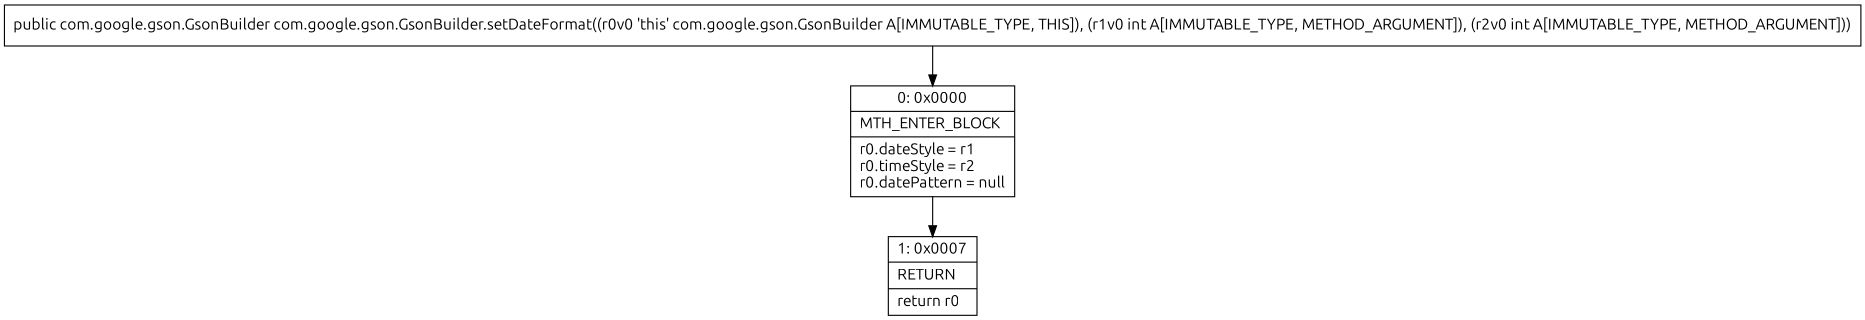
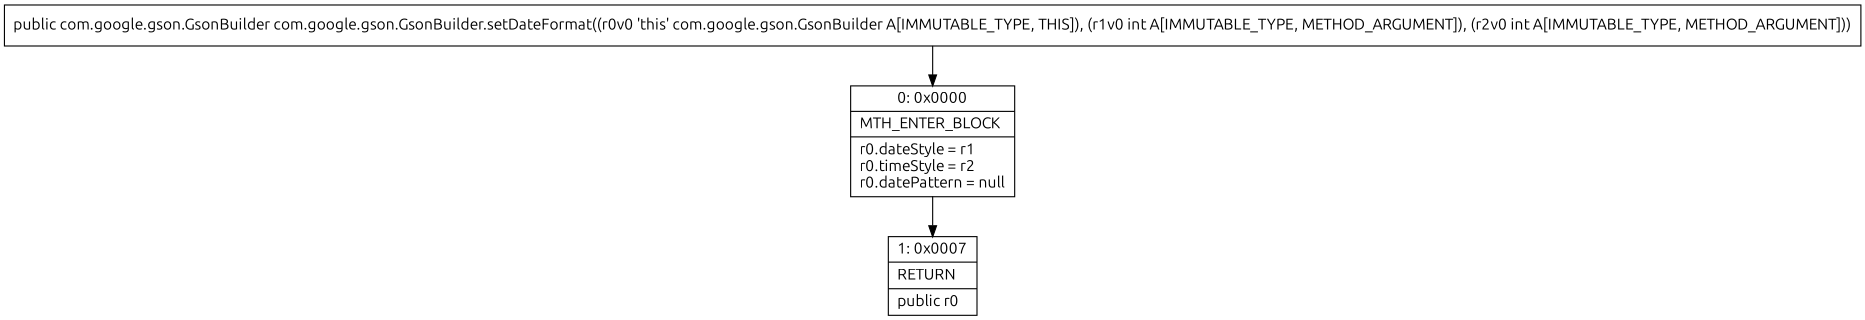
node "1: 0x0007": text "return r0" -> "public r0"
